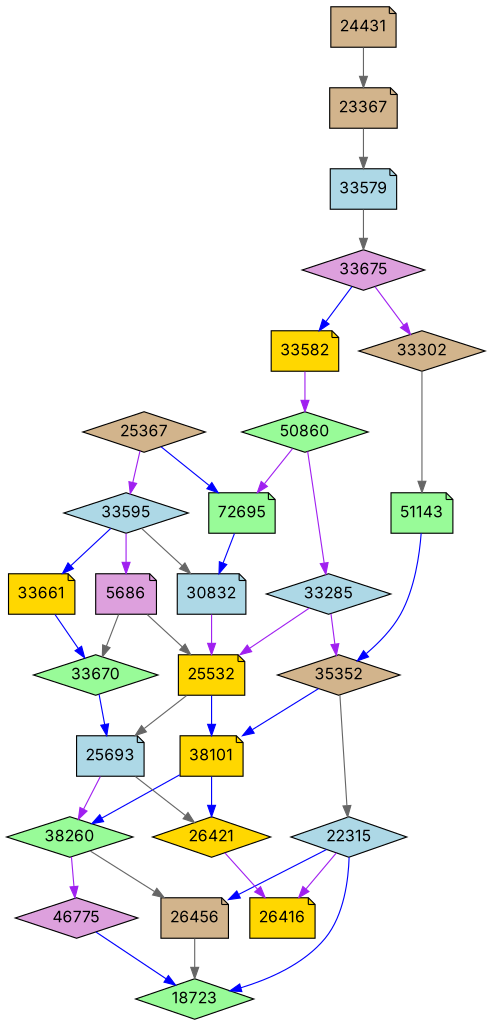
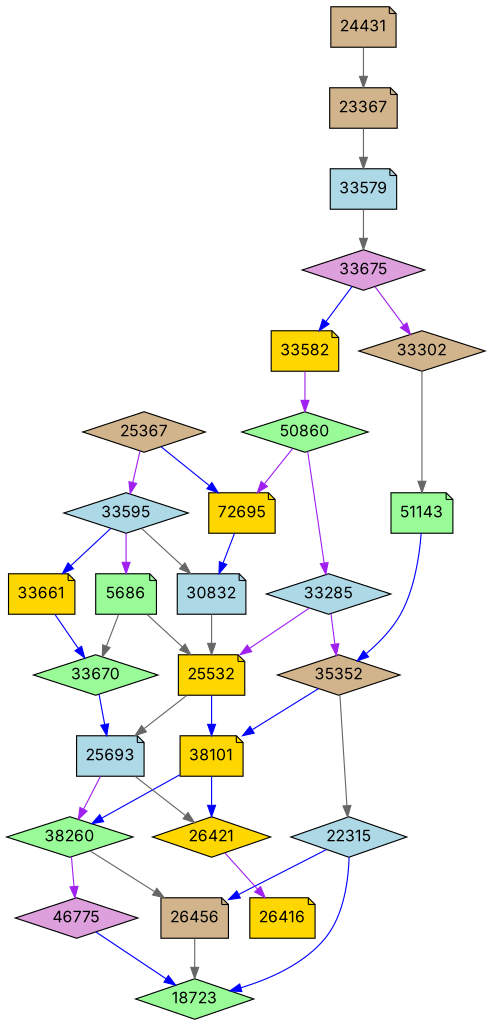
node "72695": fillcolor palegreen -> gold
node "5686": fillcolor plum -> palegreen
edge "30832" -> "25532": color purple -> gray40
edge "22315" -> "26416": removed
